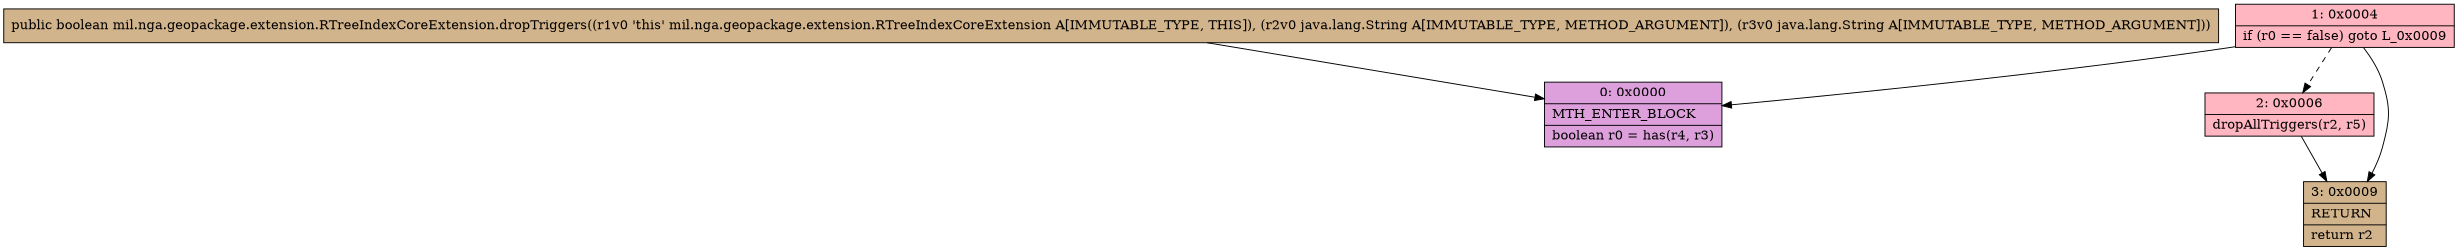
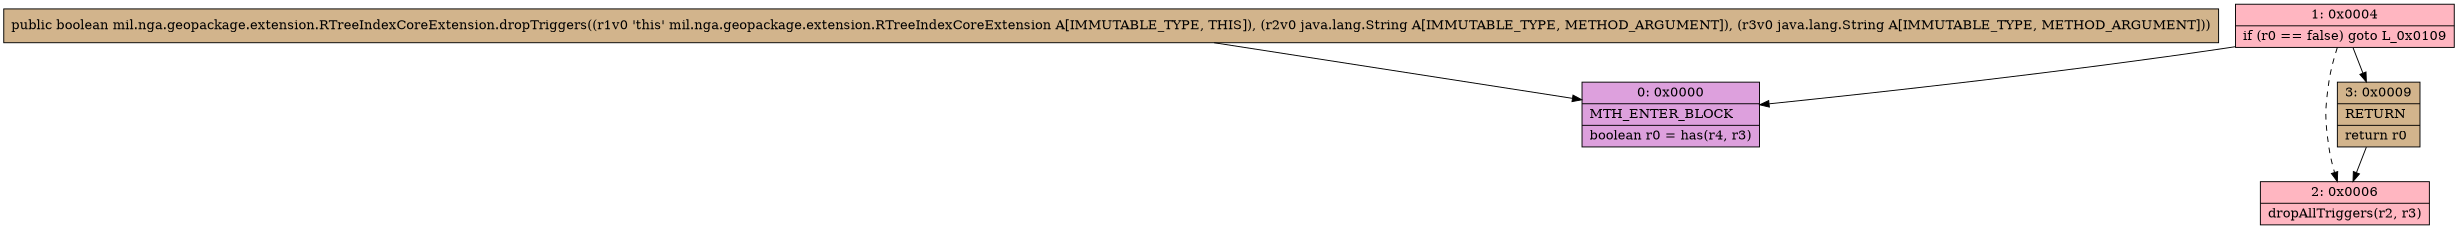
node "1: 0x0004": text "if (r0 == false) goto L_0x0009" -> "if (r0 == false) goto L_0x0109"
node "2: 0x0006": text "dropAllTriggers(r2, r5)" -> "dropAllTriggers(r2, r3)"
edge "2: 0x0006" -> "3: 0x0009": reversed
node "3: 0x0009": text "return r2" -> "return r0"
